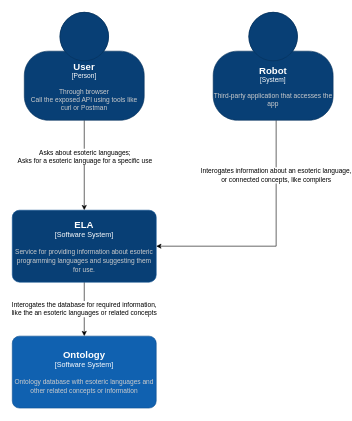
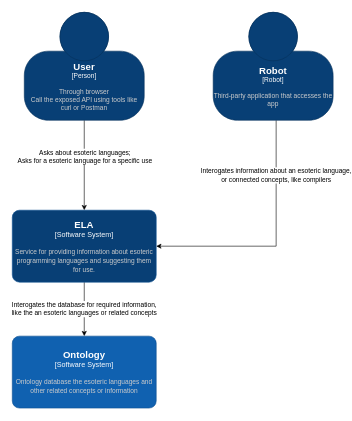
node "Robot [System] Third-party application that accesses the app": label "Robot [System] Third-party application that accesses the app" -> "Robot [Robot] Third-party application that accesses the app"
node "Ontology [Software System] Ontology database with esoteric languages and other related concepts or information": label "Ontology [Software System] Ontology database with esoteric languages and other related concepts or information" -> "Ontology [Software System] Ontology database the esoteric languages and other related concepts or information"
